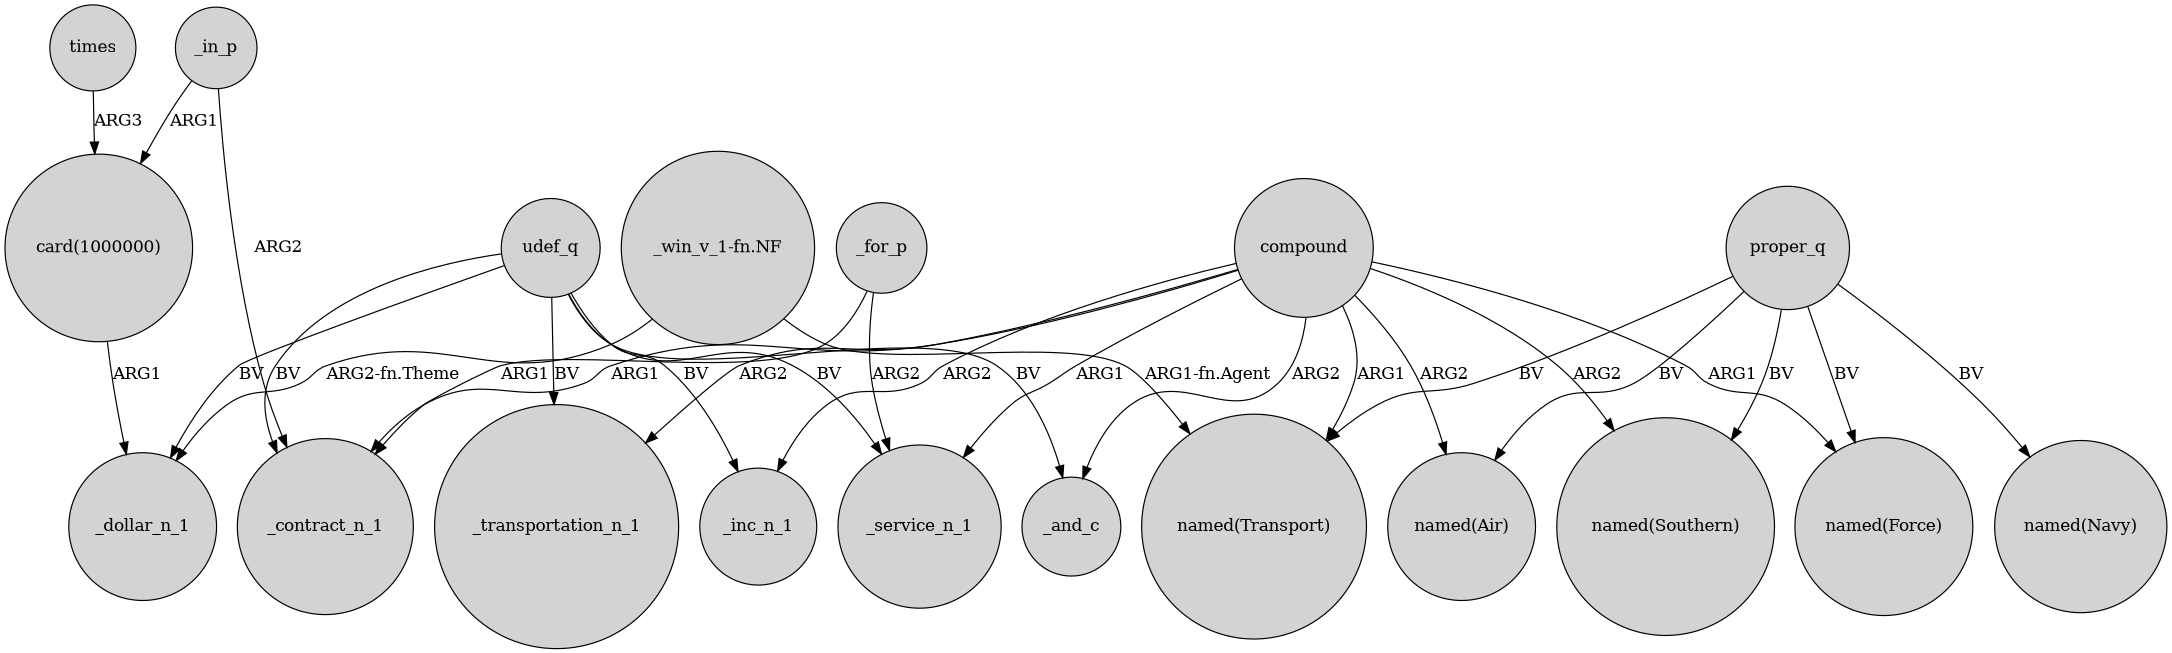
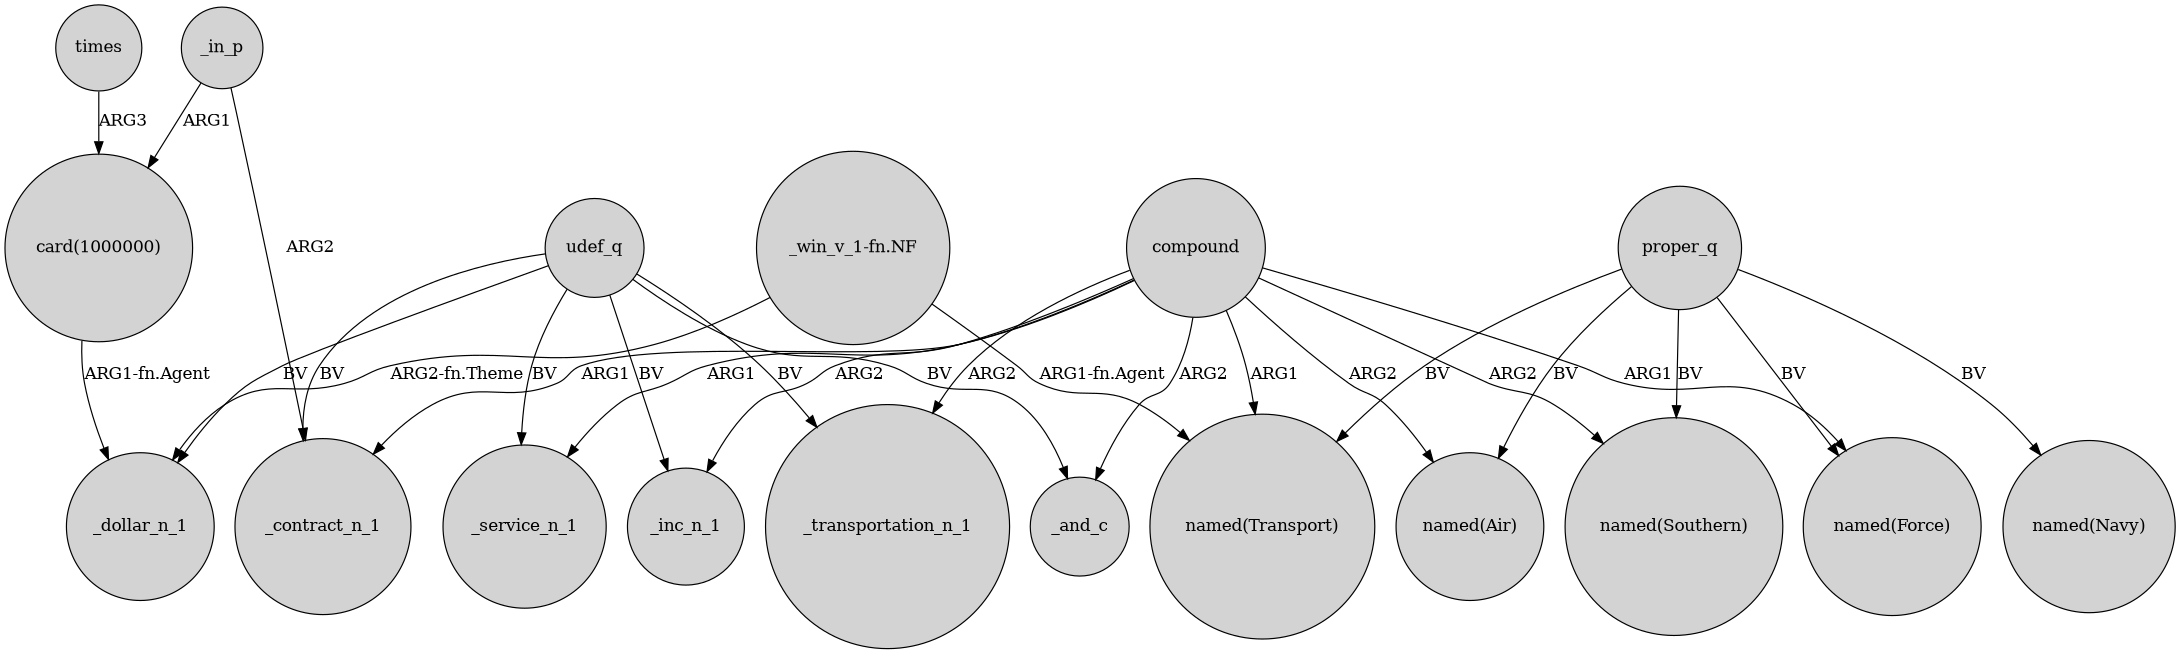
node "_for_p": removed
edge "card(1000000)" -> "_dollar_n_1": label "ARG1" -> "ARG1-fn.Agent"
